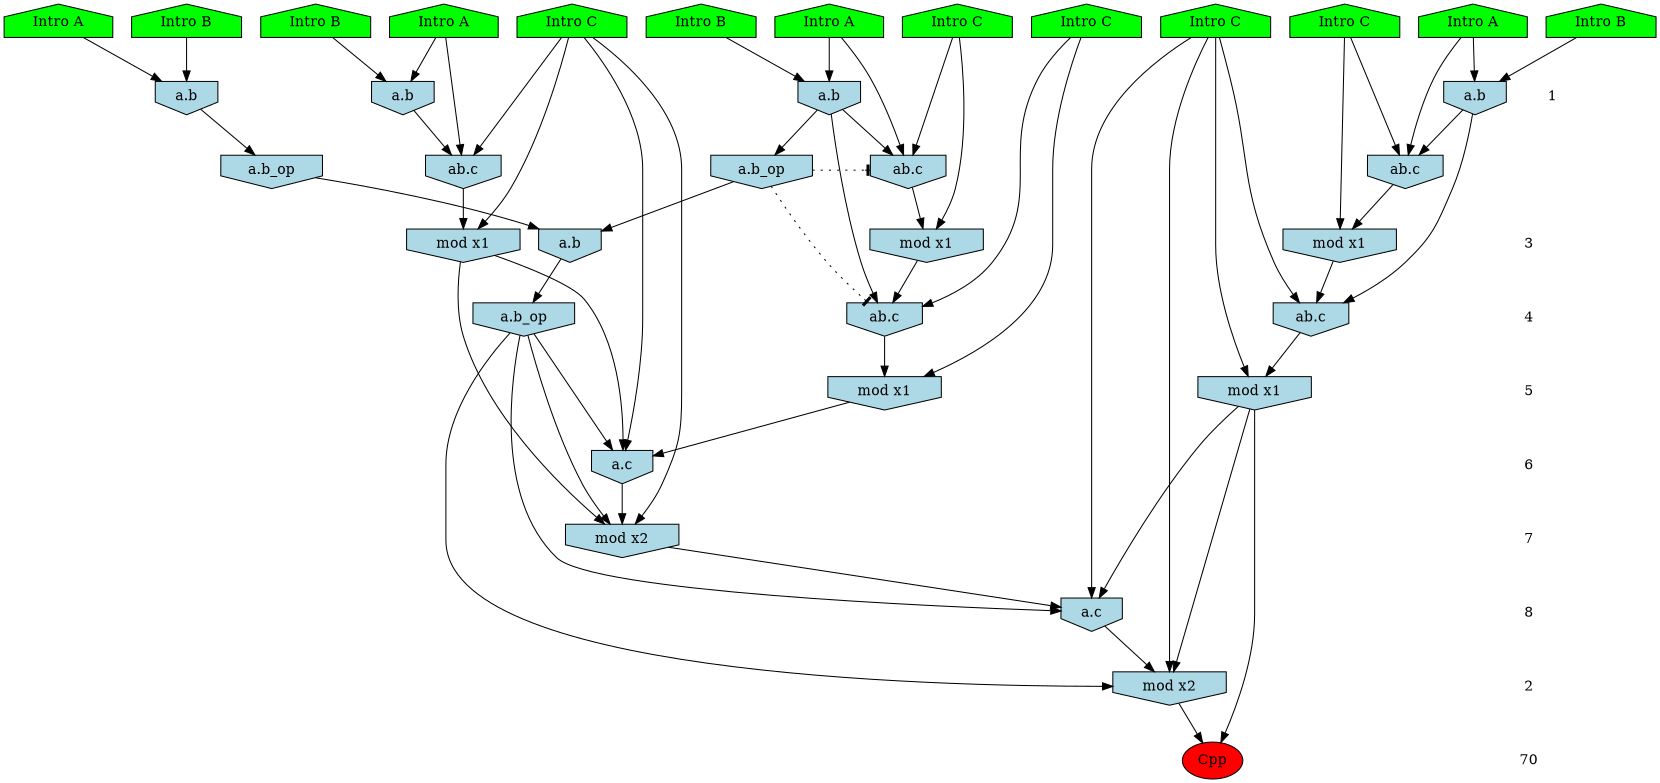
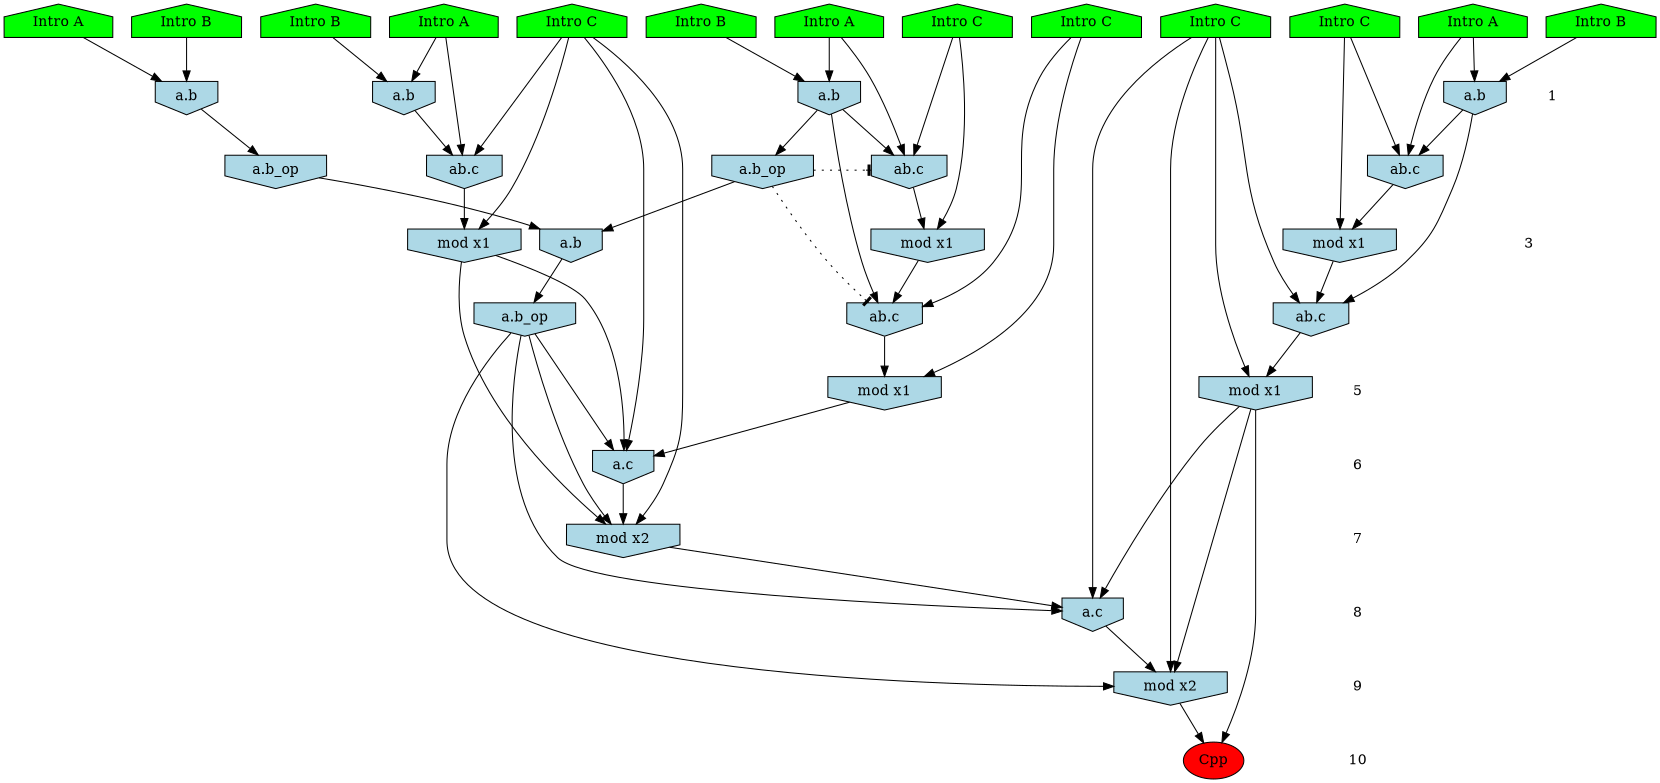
node "4": removed
node "2": label "2" -> "9"
node "70": label "70" -> "10"
